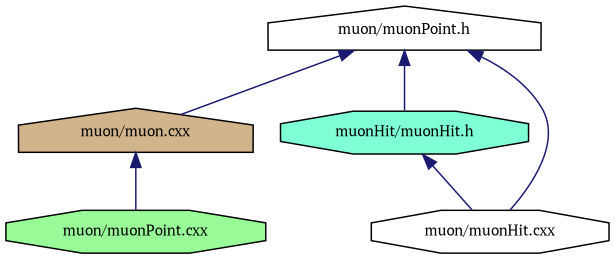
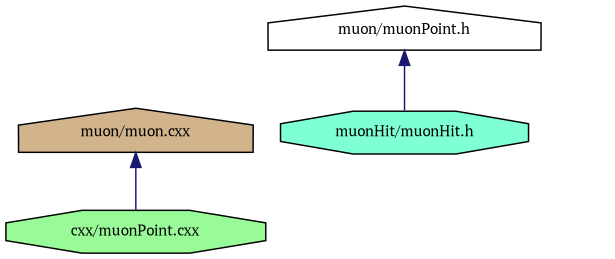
edge "muon/muon.cxx" -> "muon/muonPoint.h": removed
node "muon/muonPoint.cxx": label "muon/muonPoint.cxx" -> "cxx/muonPoint.cxx"
node "muon/muonHit.cxx": removed
